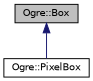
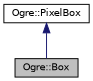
edge "Ogre::PixelBox" -> "Ogre::Box": reversed
